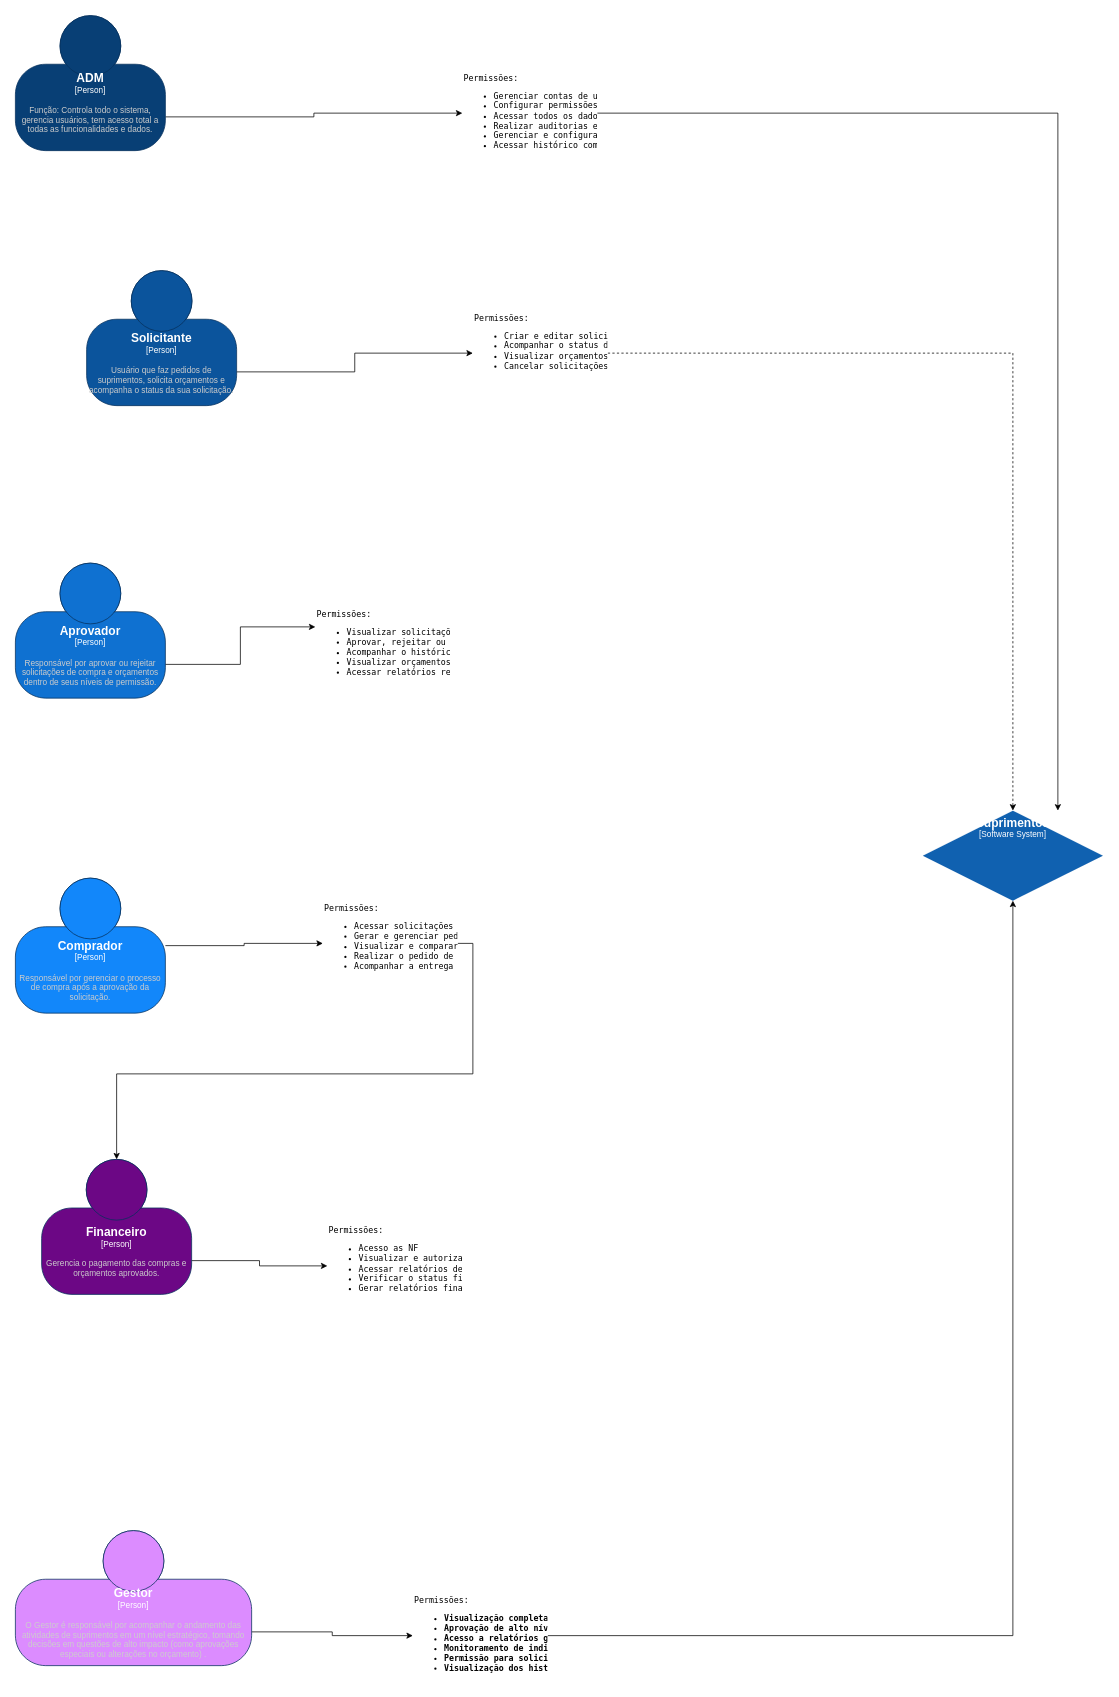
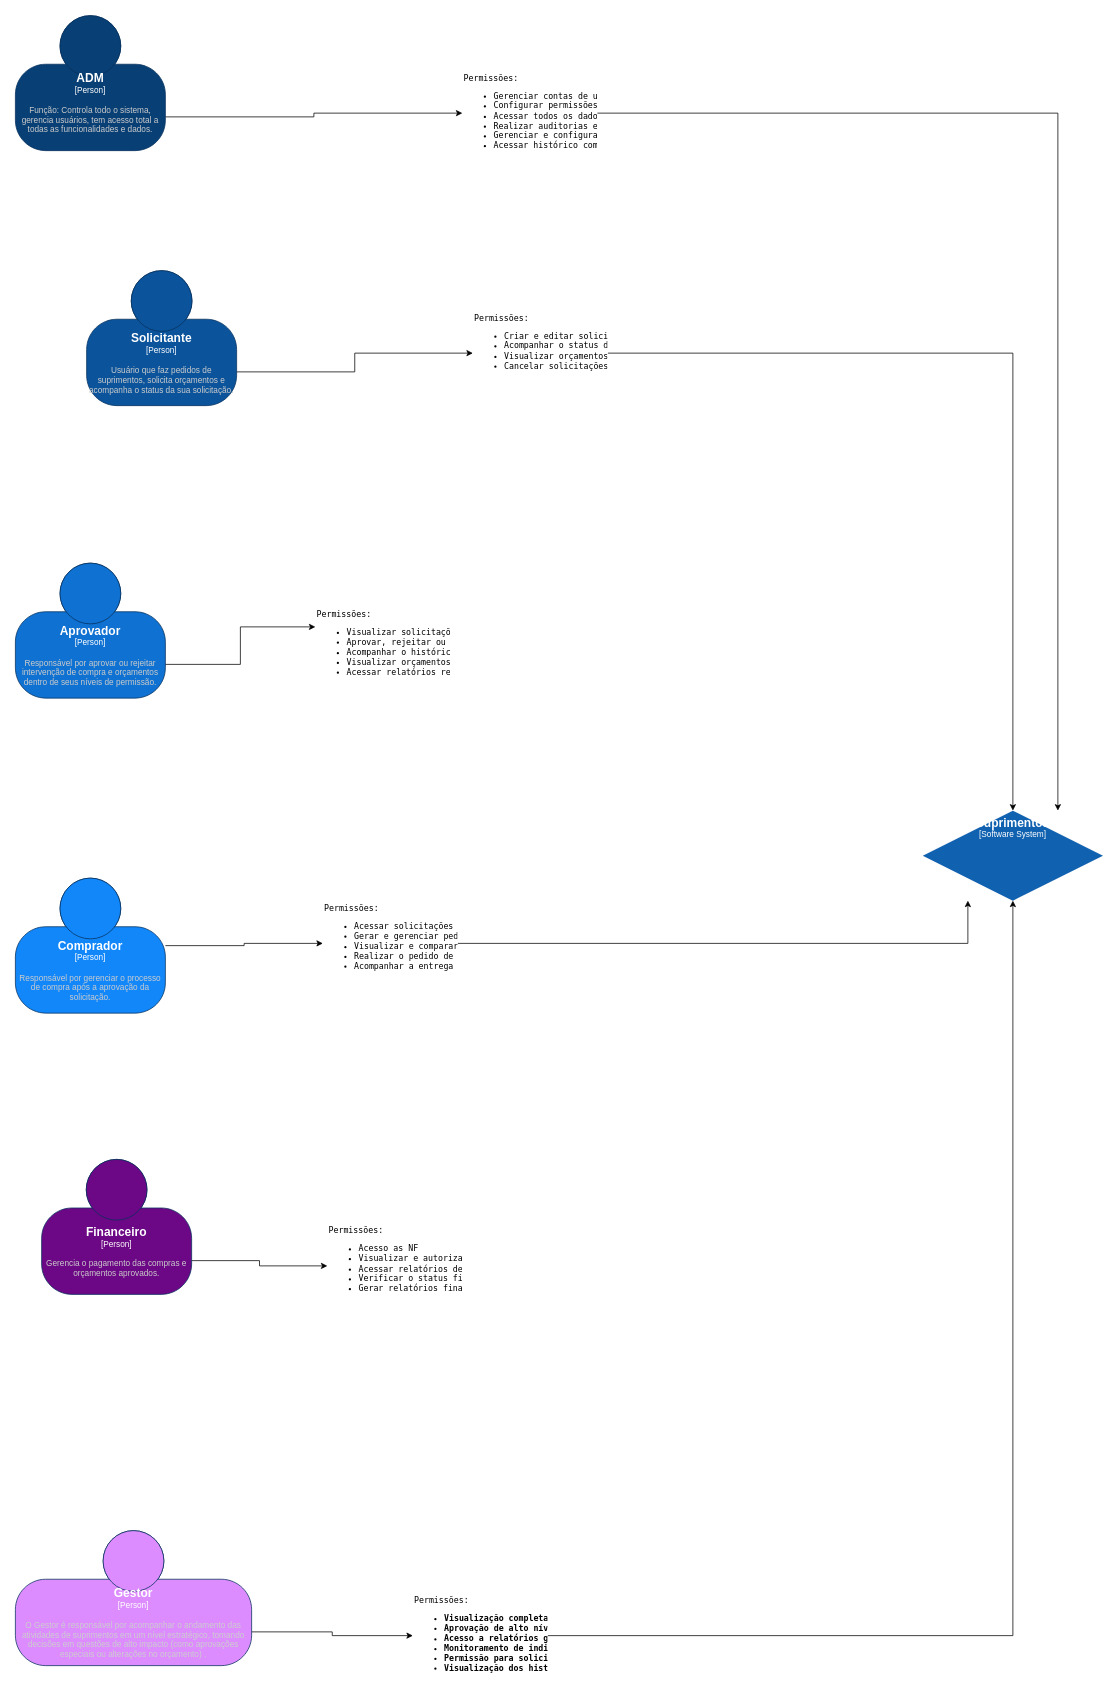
edge "Permissões:Criar e editar solicitações de compra. Acompanhar o status das solicitações (aguardando orçamento, em compra, entregue, etc.). Visualizar orçamentos recebidos (se permitido). Cancelar solicitações em determinados estágios (antes da aprovação)." -> "Suprimentos [Software System]": style dashed -> solid
node "Aprovador [Person] Responsável por aprovar ou rejeitar solicitações de compra e orçamentos dentro de seus níveis de permissão.": label "Aprovador [Person] Responsável por aprovar ou rejeitar solicitações de compra e orçamentos dentro de seus níveis de permissão." -> "Aprovador [Person] Responsável por aprovar ou rejeitar intervenção de compra e orçamentos dentro de seus níveis de permissão."
edge "Permissões:Acessar solicitações aprovadas. Gerar e gerenciar pedidos de orçamento. Visualizar e comparar orçamentos. Realizar o pedido de compra final. Acompanhar a entrega e atualizar o status da compra." -> "Financeiro [Person] Gerencia o pagamento das compras e orçamentos aprovados.": now "Permissões:Acessar solicitações aprovadas. Gerar e gerenciar pedidos de orçamento. Visualizar e comparar orçamentos. Realizar o pedido de compra final. Acompanhar a entrega e atualizar o status da compra." -> "Suprimentos [Software System]"
